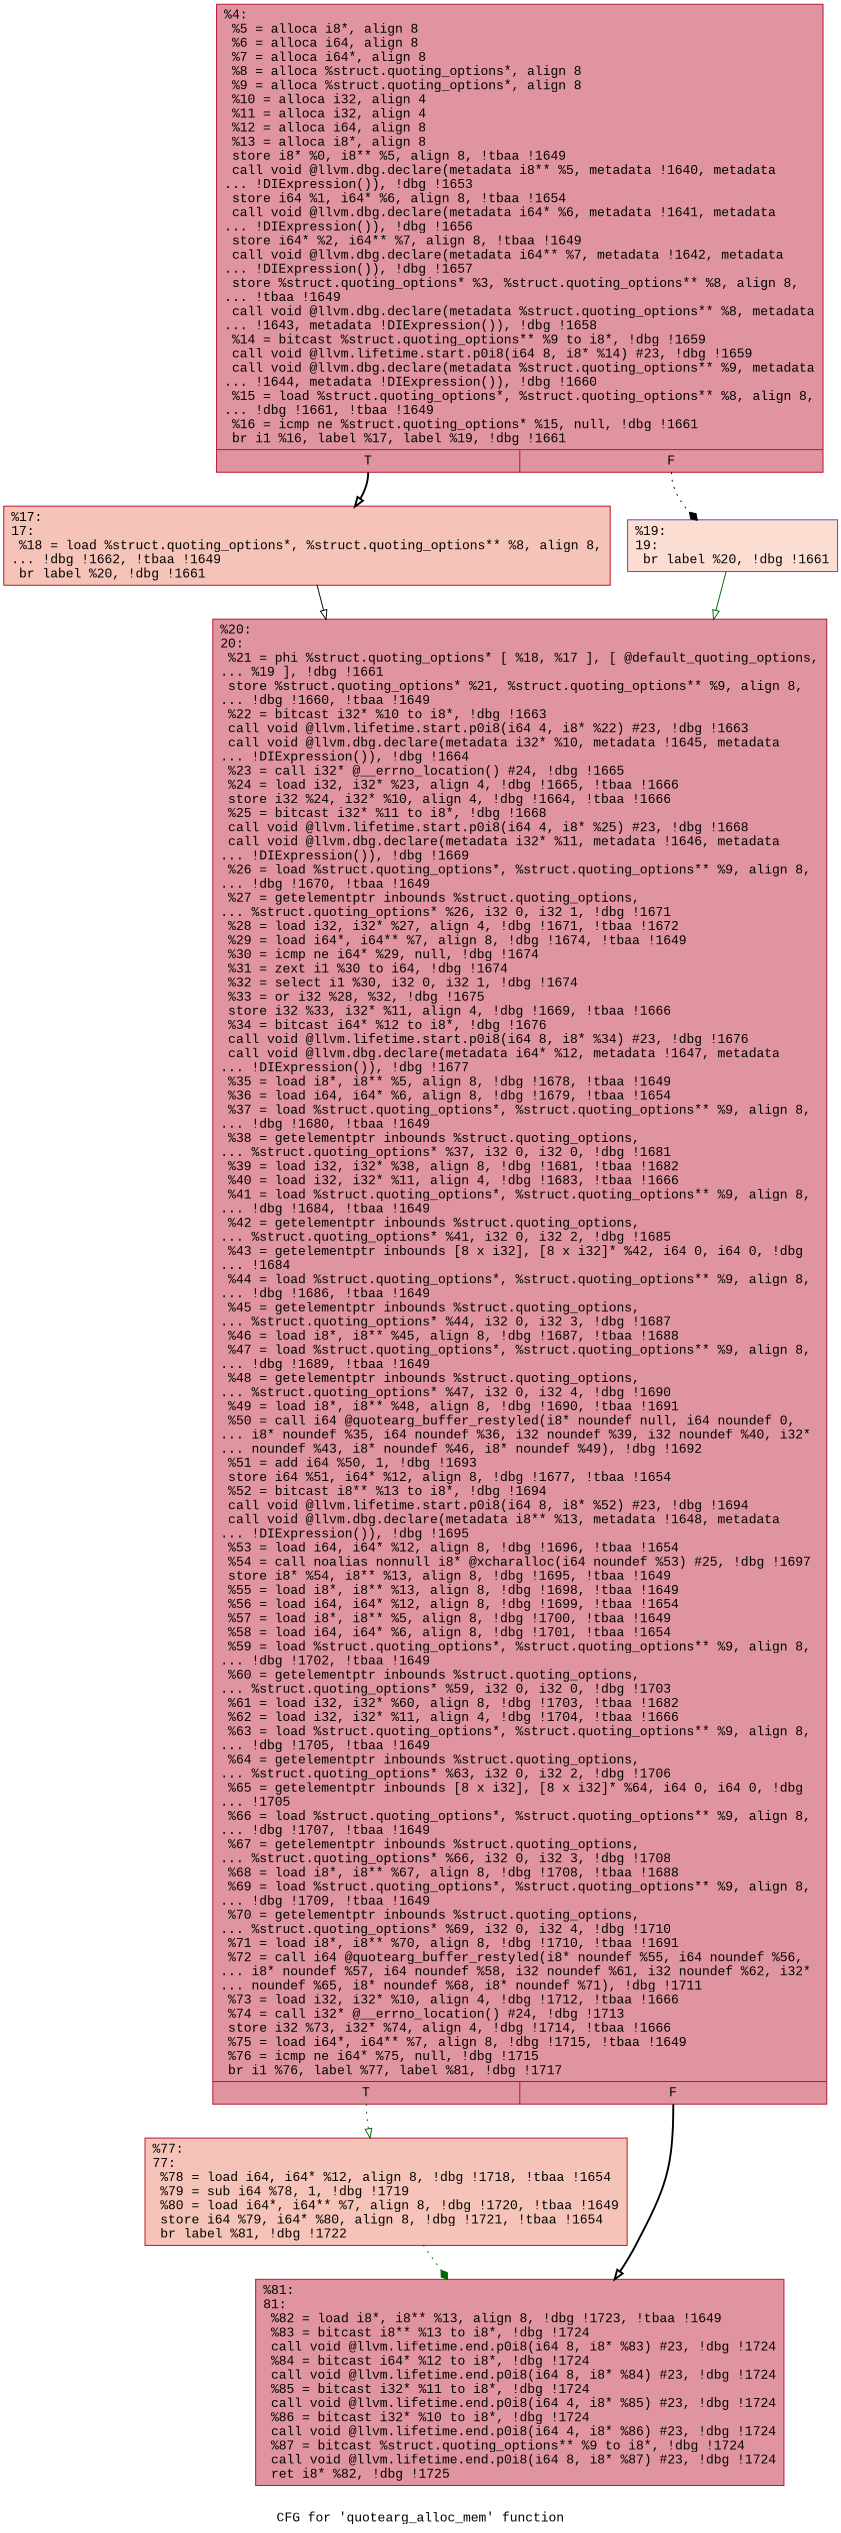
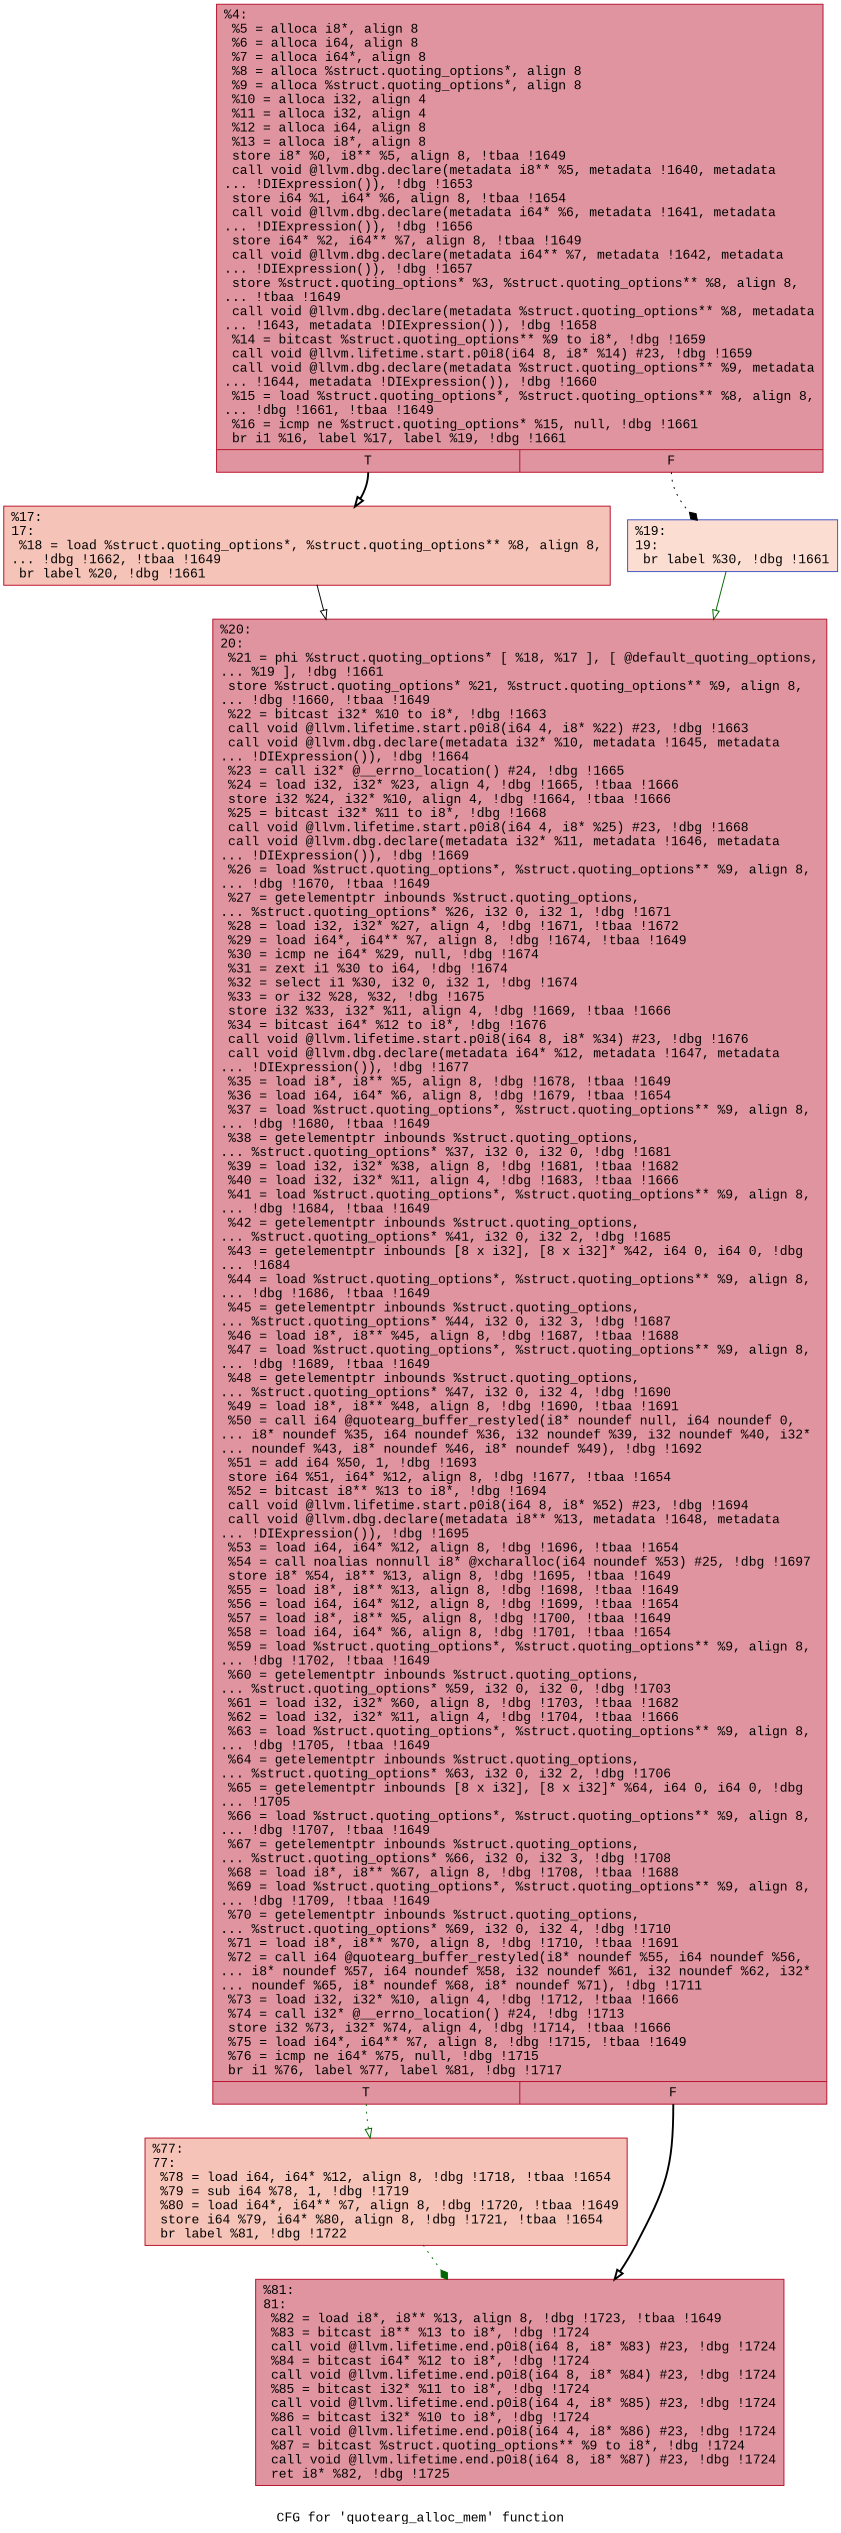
node "%19:": text "br label %20, !dbg !1661" -> "br label %30, !dbg !1661"
